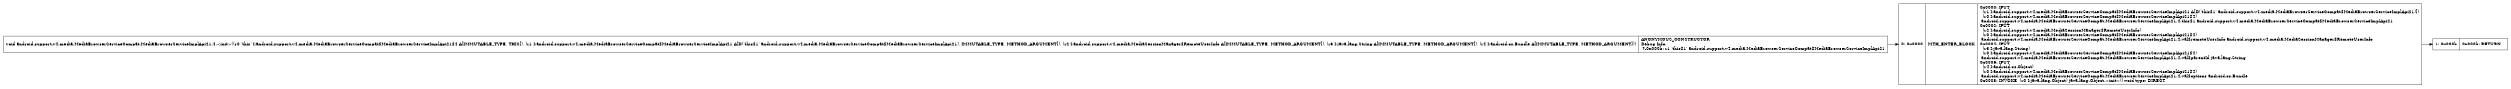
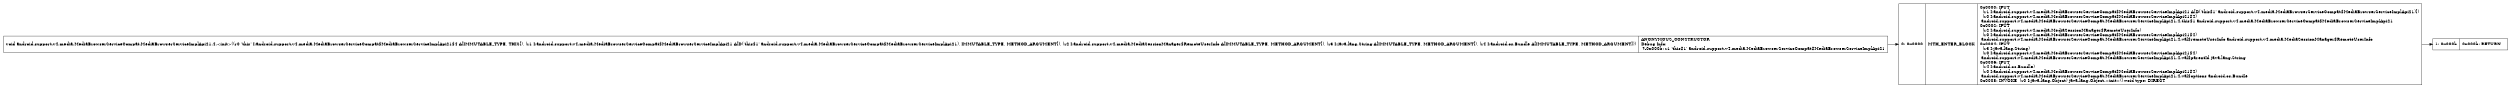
node "0: 0x0000": text "(r4 I:android.os.Object)" -> "(r4 I:android.os.Bundle)"
